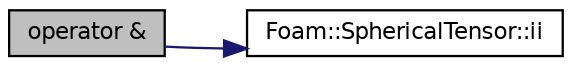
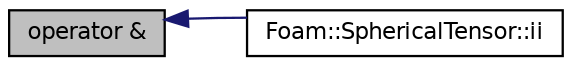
edge "operator &" -> "Foam::SphericalTensor::ii": reversed
